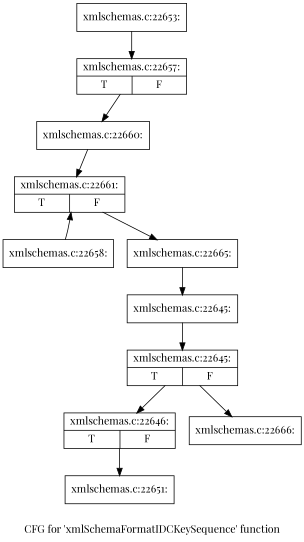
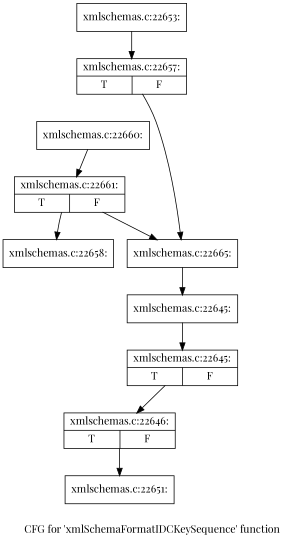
edge "xmlschemas.c:22657:" -> "xmlschemas.c:22660:": now "xmlschemas.c:22657:" -> "xmlschemas.c:22665:"
edge "xmlschemas.c:22658:" -> "xmlschemas.c:22661:": reversed
node "xmlschemas.c:22666:": removed
